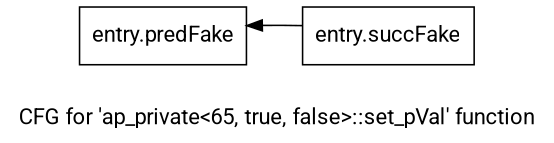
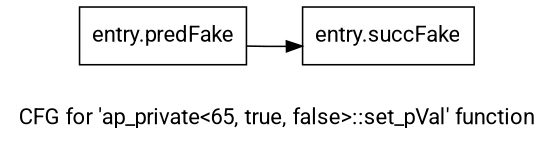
edge "entry.succFake" -> "entry.predFake": reversed
